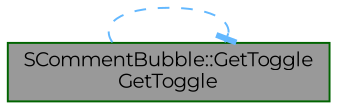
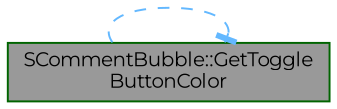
node "SCommentBubble::GetToggle GetToggle": label "SCommentBubble::GetToggle GetToggle" -> "SCommentBubble::GetToggle ButtonColor"
